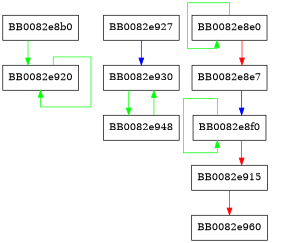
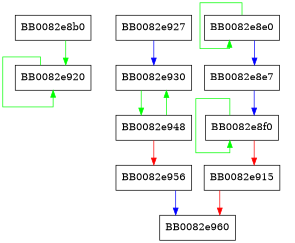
edge "BB0082e8e0" -> "BB0082e8e7": color red -> blue
node "BB0082e956": added
